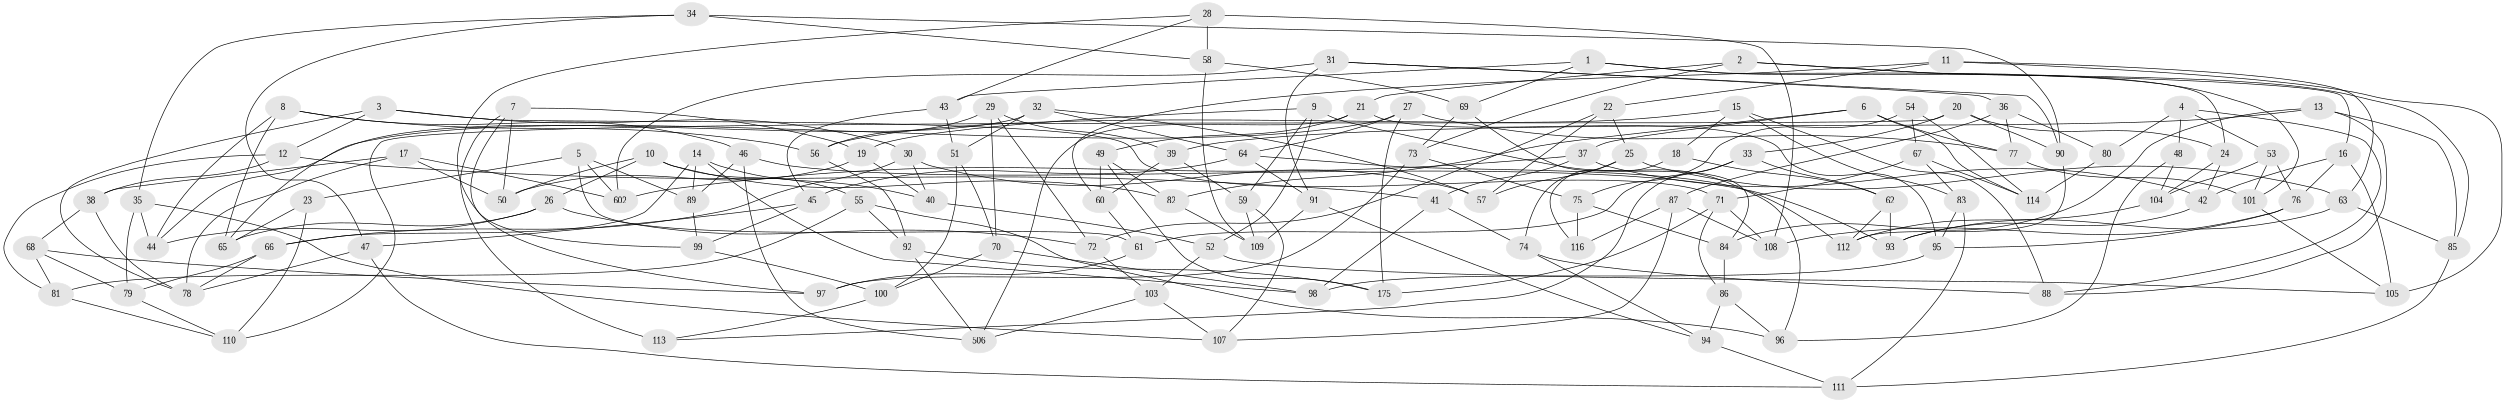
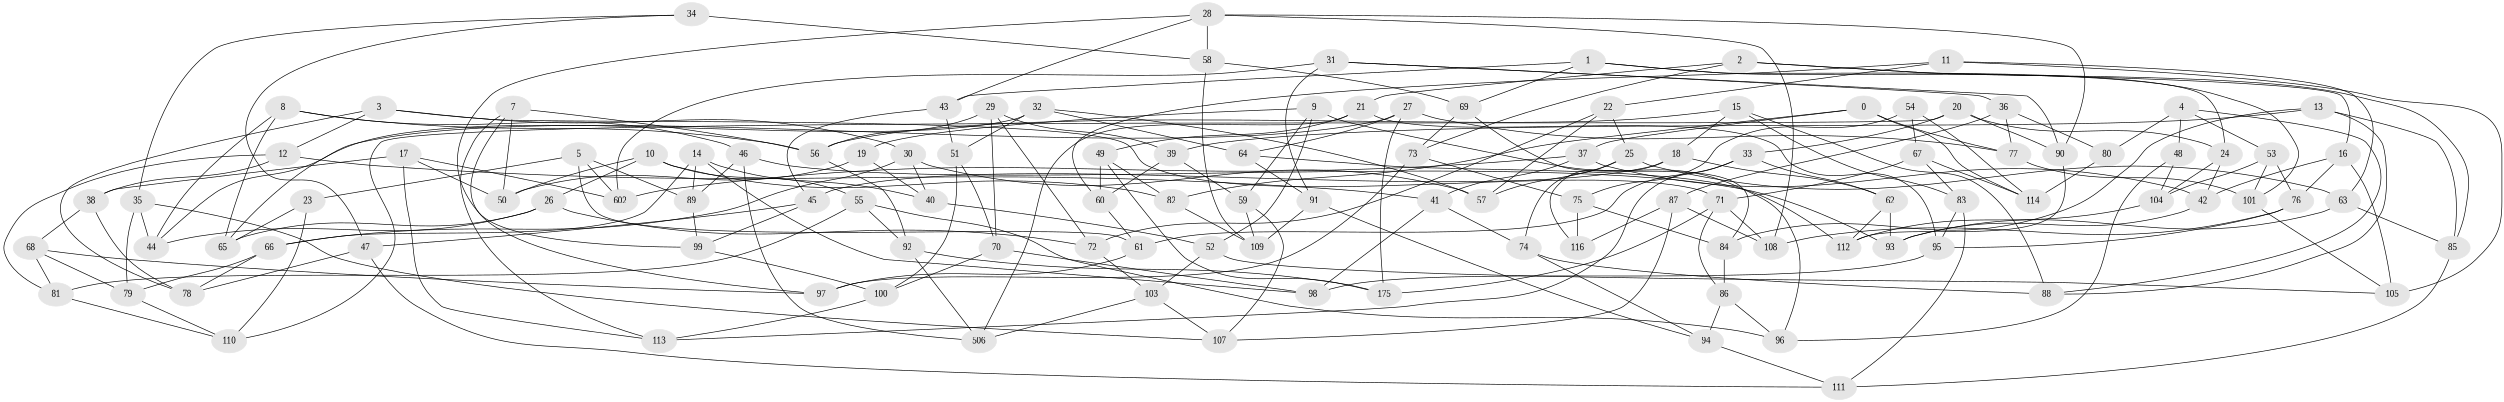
edge "34" -- "90": now "28" -- "90"
node "6": label "6" -> "0"
edge "7" -- "19": now "7" -- "56"
edge "64" -- "45": now "18" -- "45"
edge "17" -- "78": now "17" -- "113"
